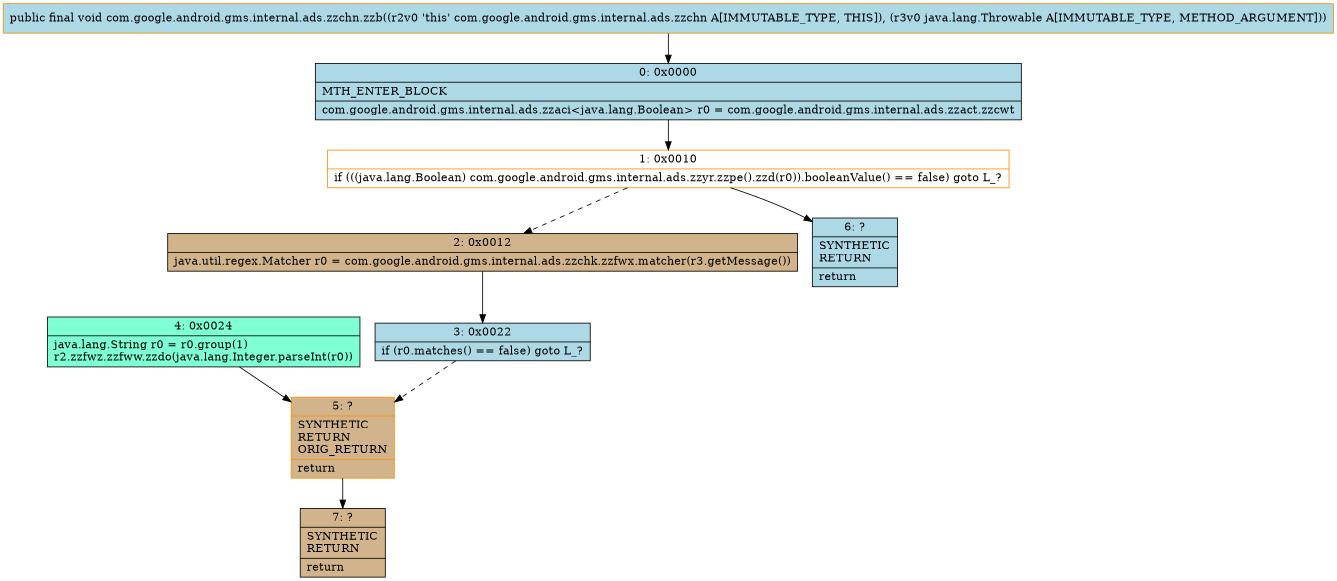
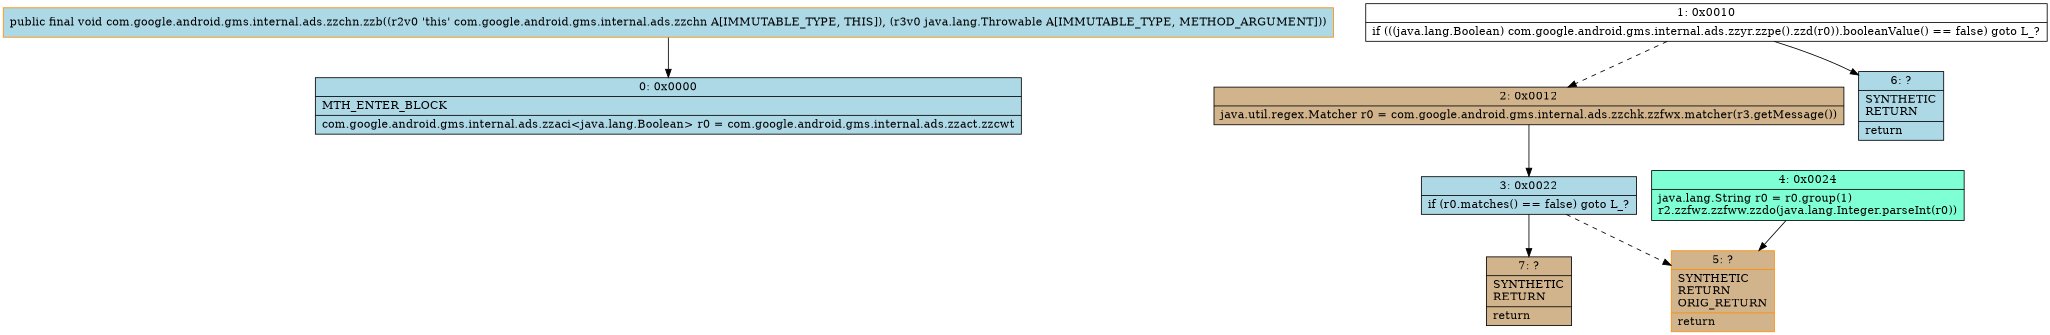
edge "0: 0x0000" -> "1: 0x0010": removed
node "1: 0x0010": color darkorange -> black
edge "5: ?" -> "7: ?": now "3: 0x0022" -> "7: ?"
